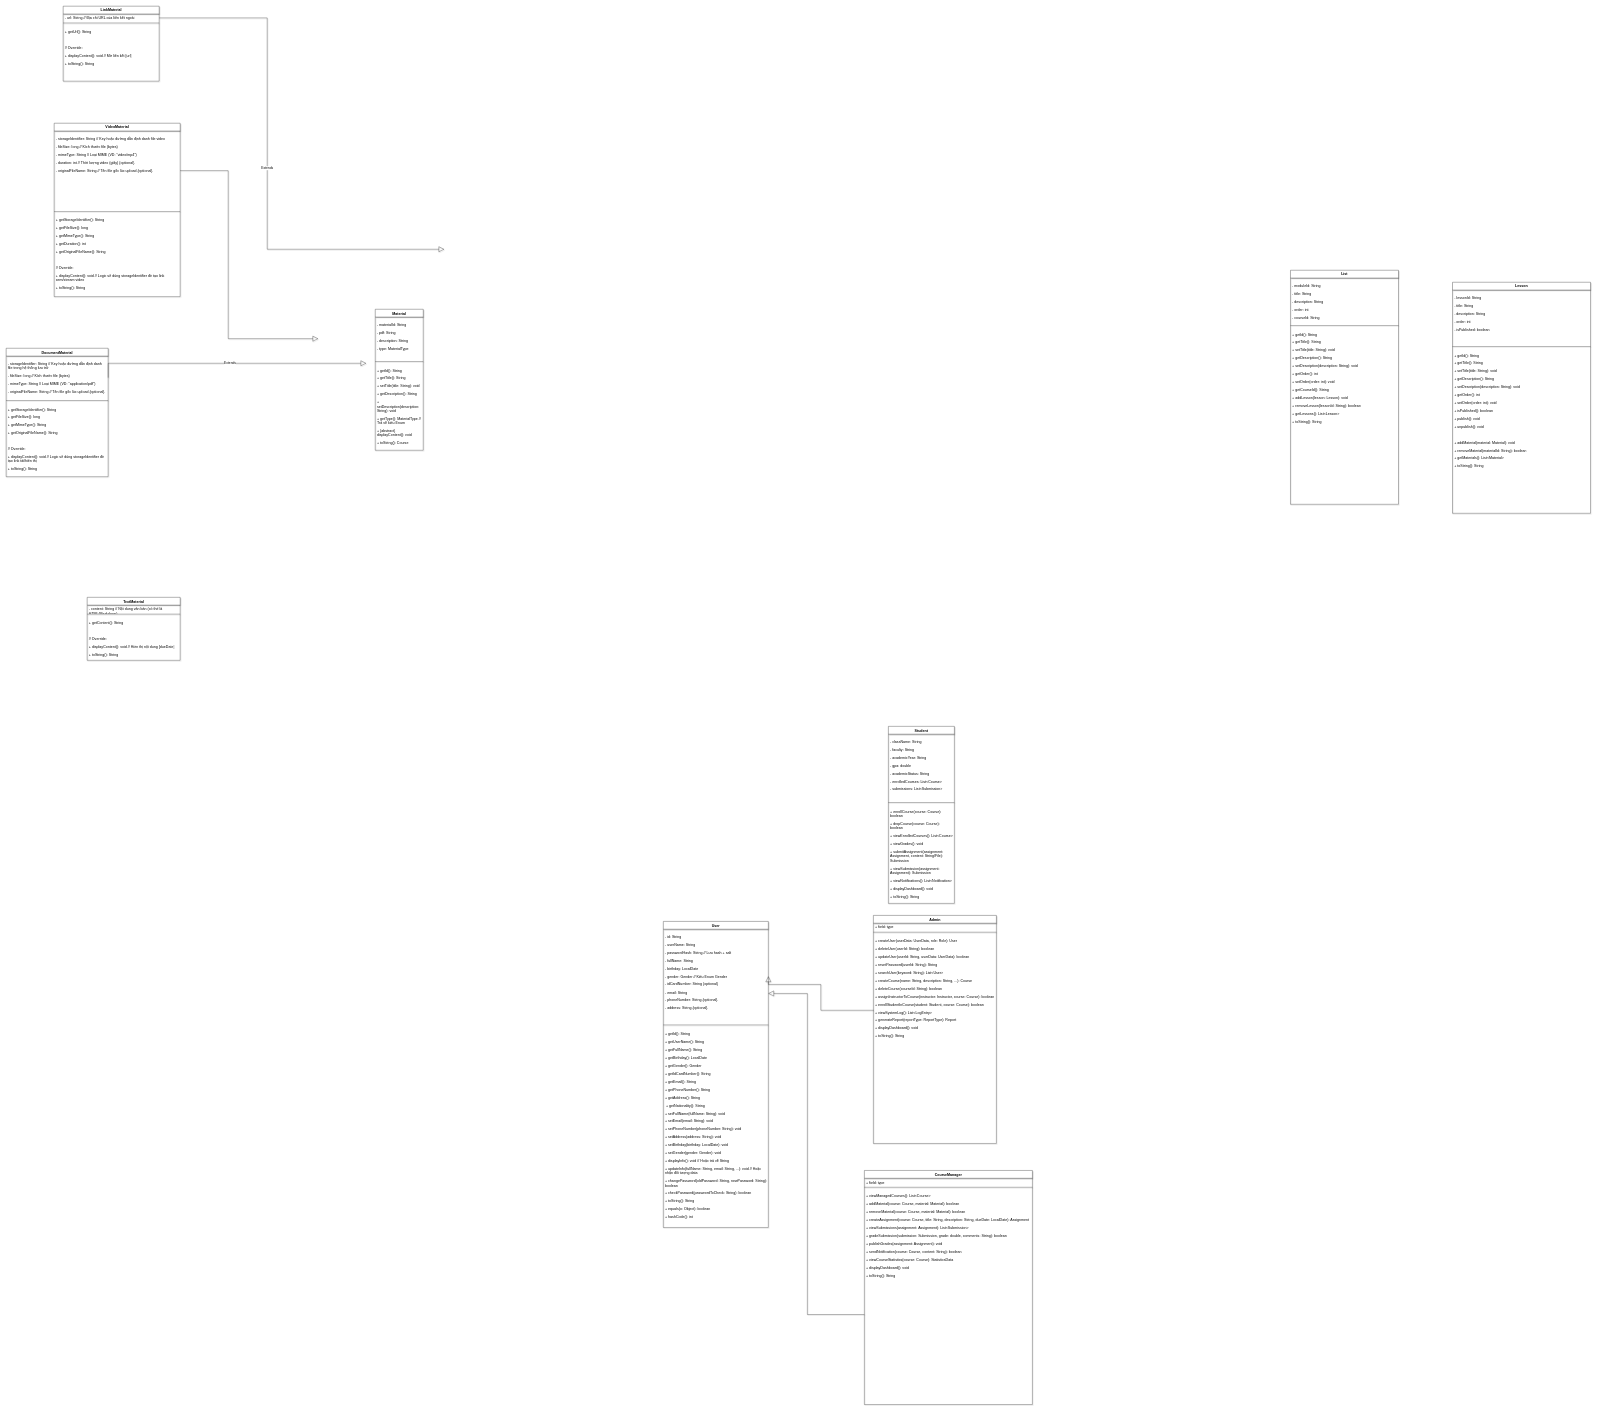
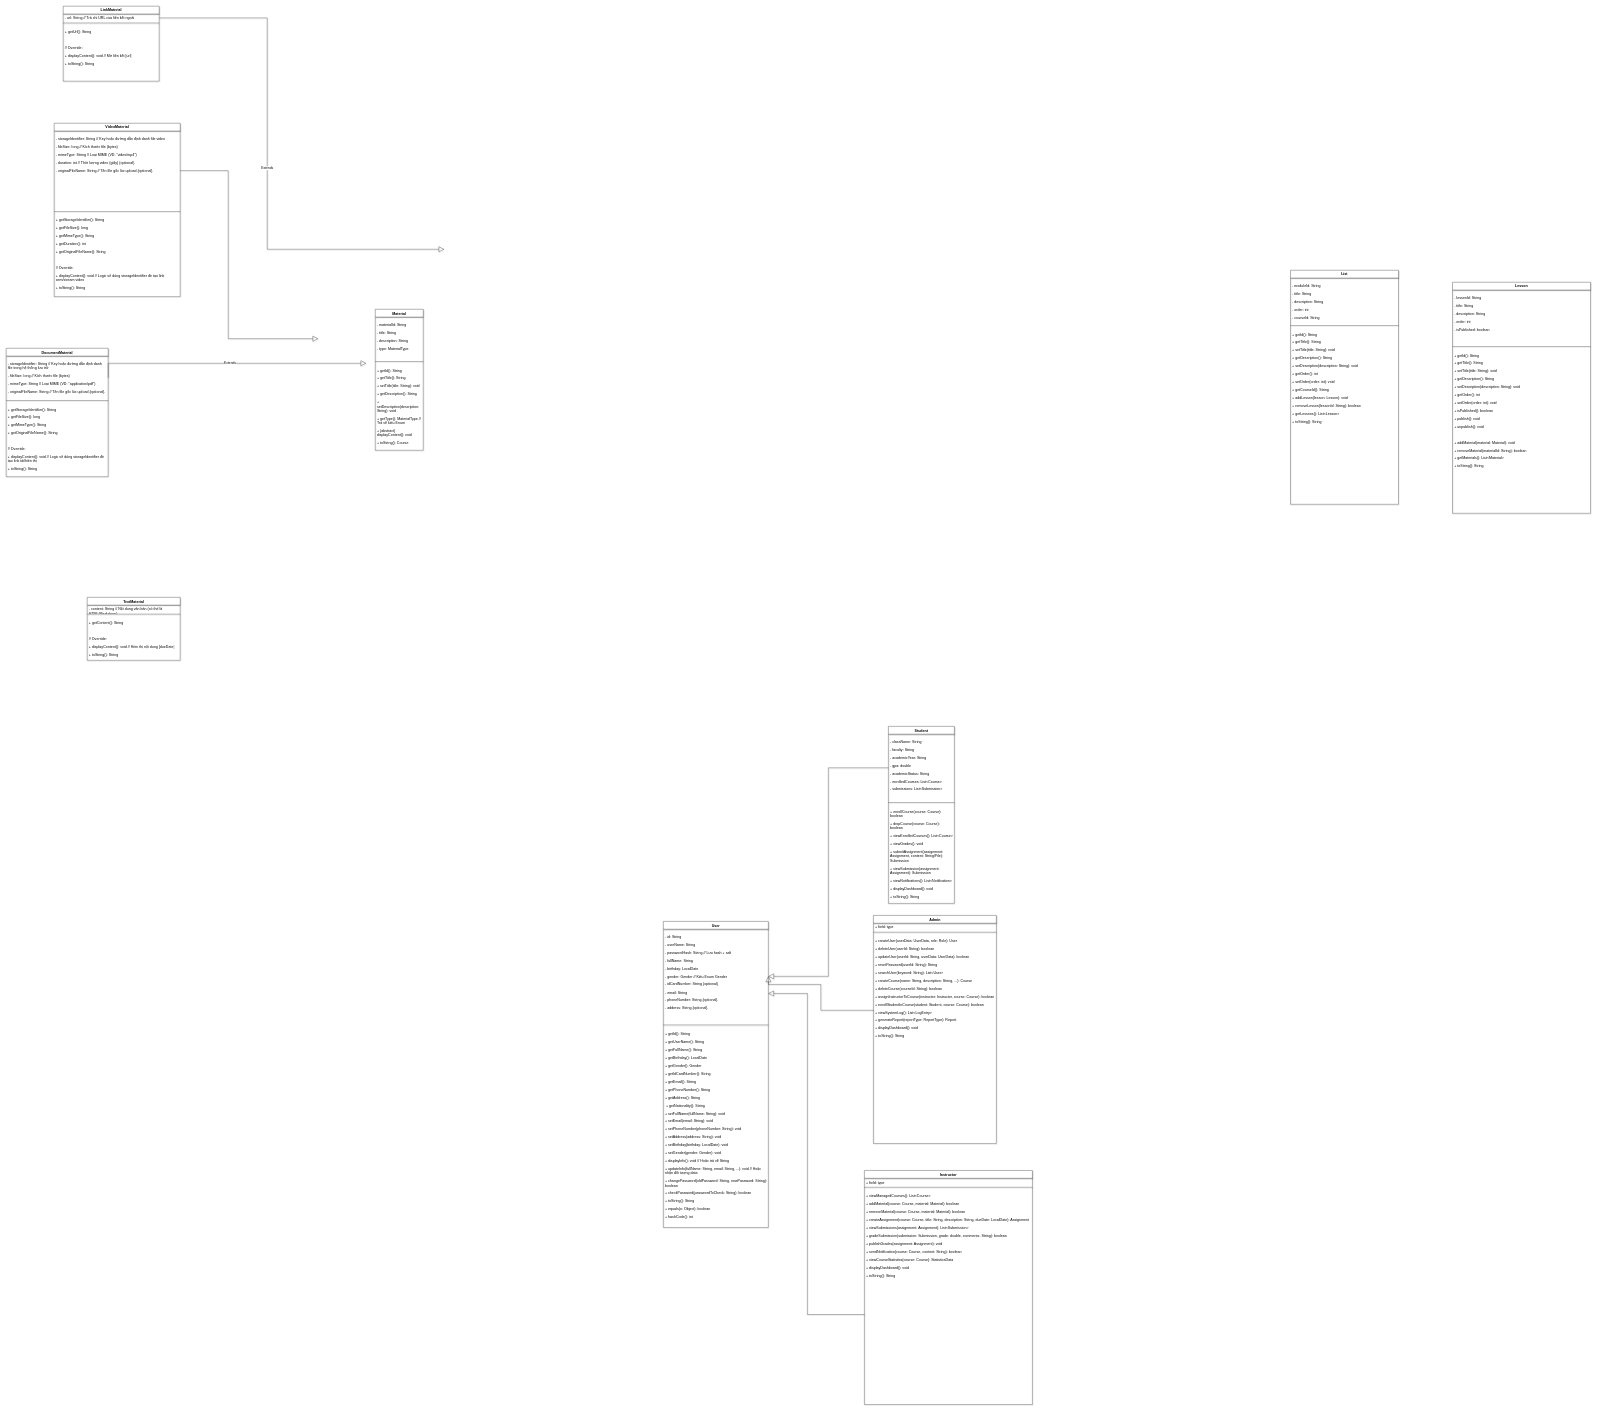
node "- url: String // Địa chỉ URL của liên kết ngoài": label "- url: String // Địa chỉ URL của liên kết ngoài" -> "- url: String // Trả chỉ URL của liên kết ngoài"
node "- materialId: String - pdf: String - description: String - type: MaterialType": label "- materialId: String - pdf: String - description: String - type: MaterialType" -> "- materialId: String - title: String - description: String - type: MaterialType"
edge "- className: String - faculty: String - academicYear: String - gpa: double - academicStatus: String - enrolledCourses: List<Course> - submissions: List<Submission>" -> "- id: String - userName: String - passwordHash: String // Lưu hash + salt - fullName: String - birthday: LocalDate - gender: Gender // Kiểu Enum Gender - idCardNumber: String {optional} - email: String - phoneNumber: String {optional} - address: String {optional}": added
node "CourseManager": label "CourseManager" -> "Instructor"
